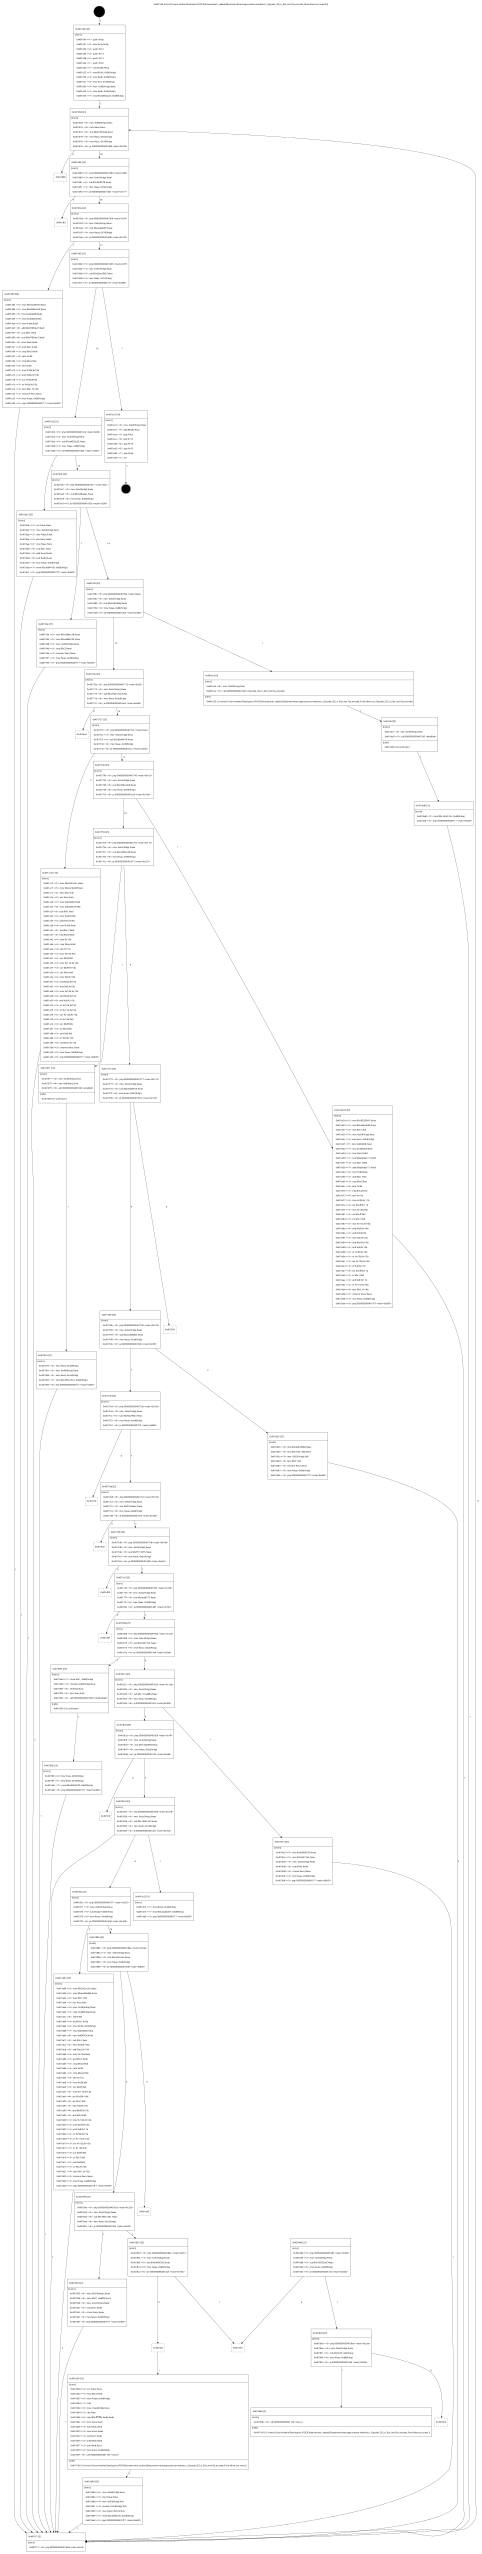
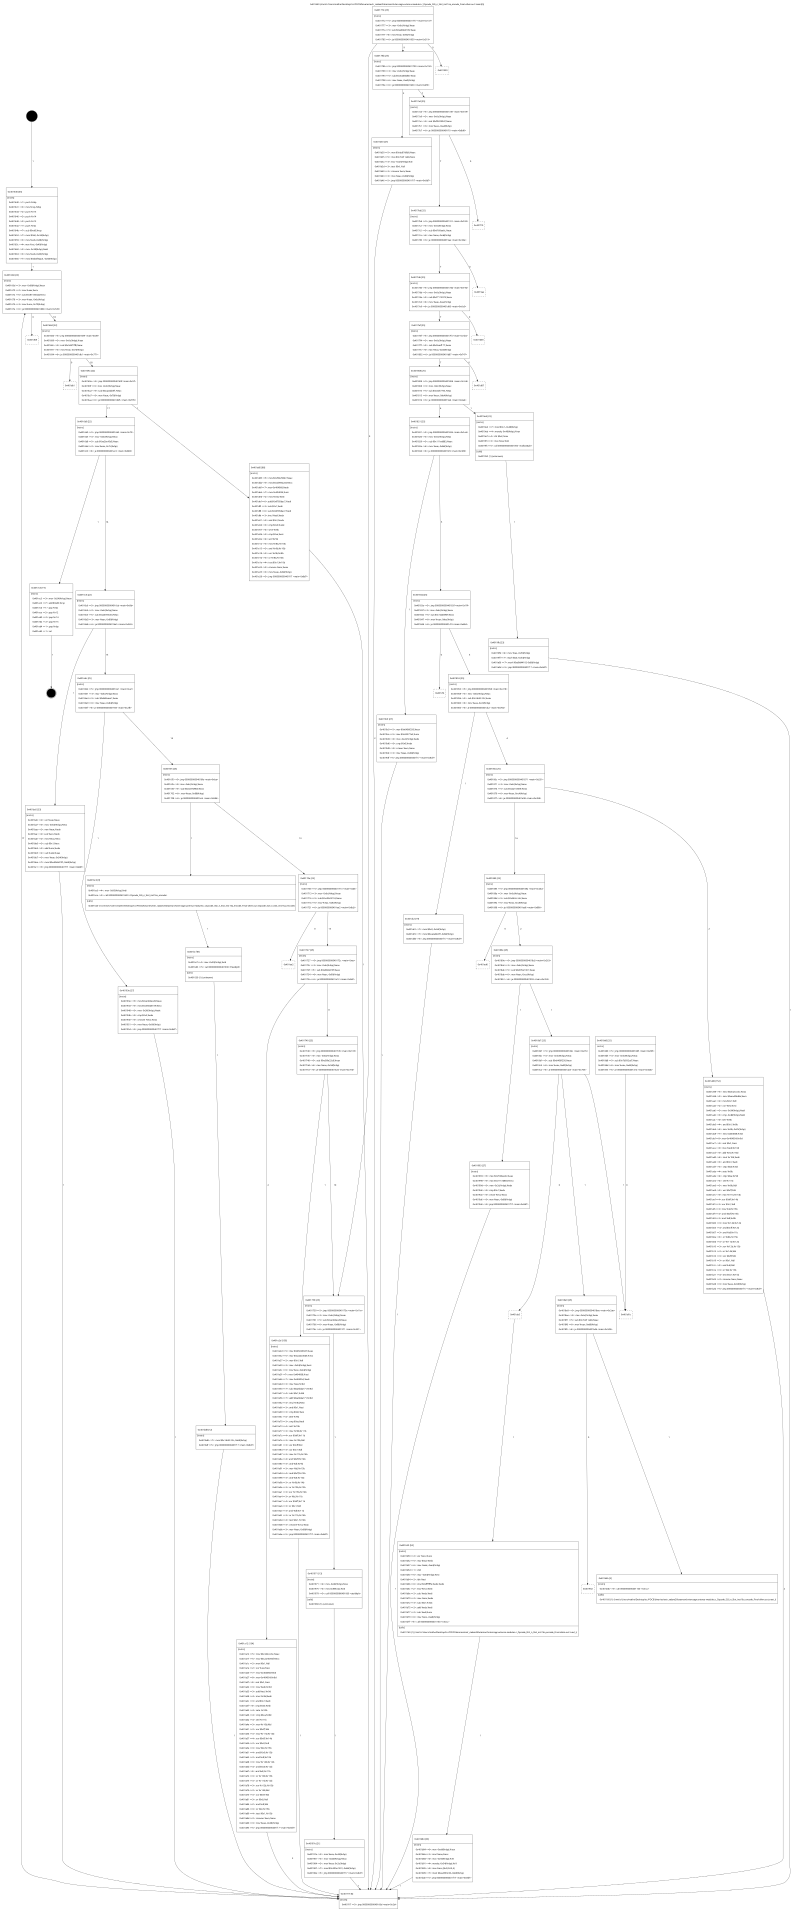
edge "0x401759 [25]" -> "0x401772 [25]": reversed
edge "0x401853 [25]" -> "0x401f17 [5]": now "0x401dc2 [19]" -> "0x401f17 [5]"
edge "0x4018d0 [25]" -> "0x4018e9 [25]": now "0x4018b7 [25]" -> "0x4018e9 [25]"
